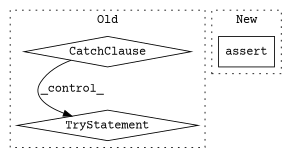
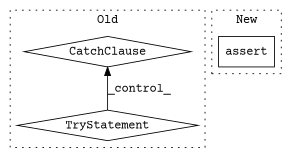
edge "CatchClause" -> "TryStatement": reversed
